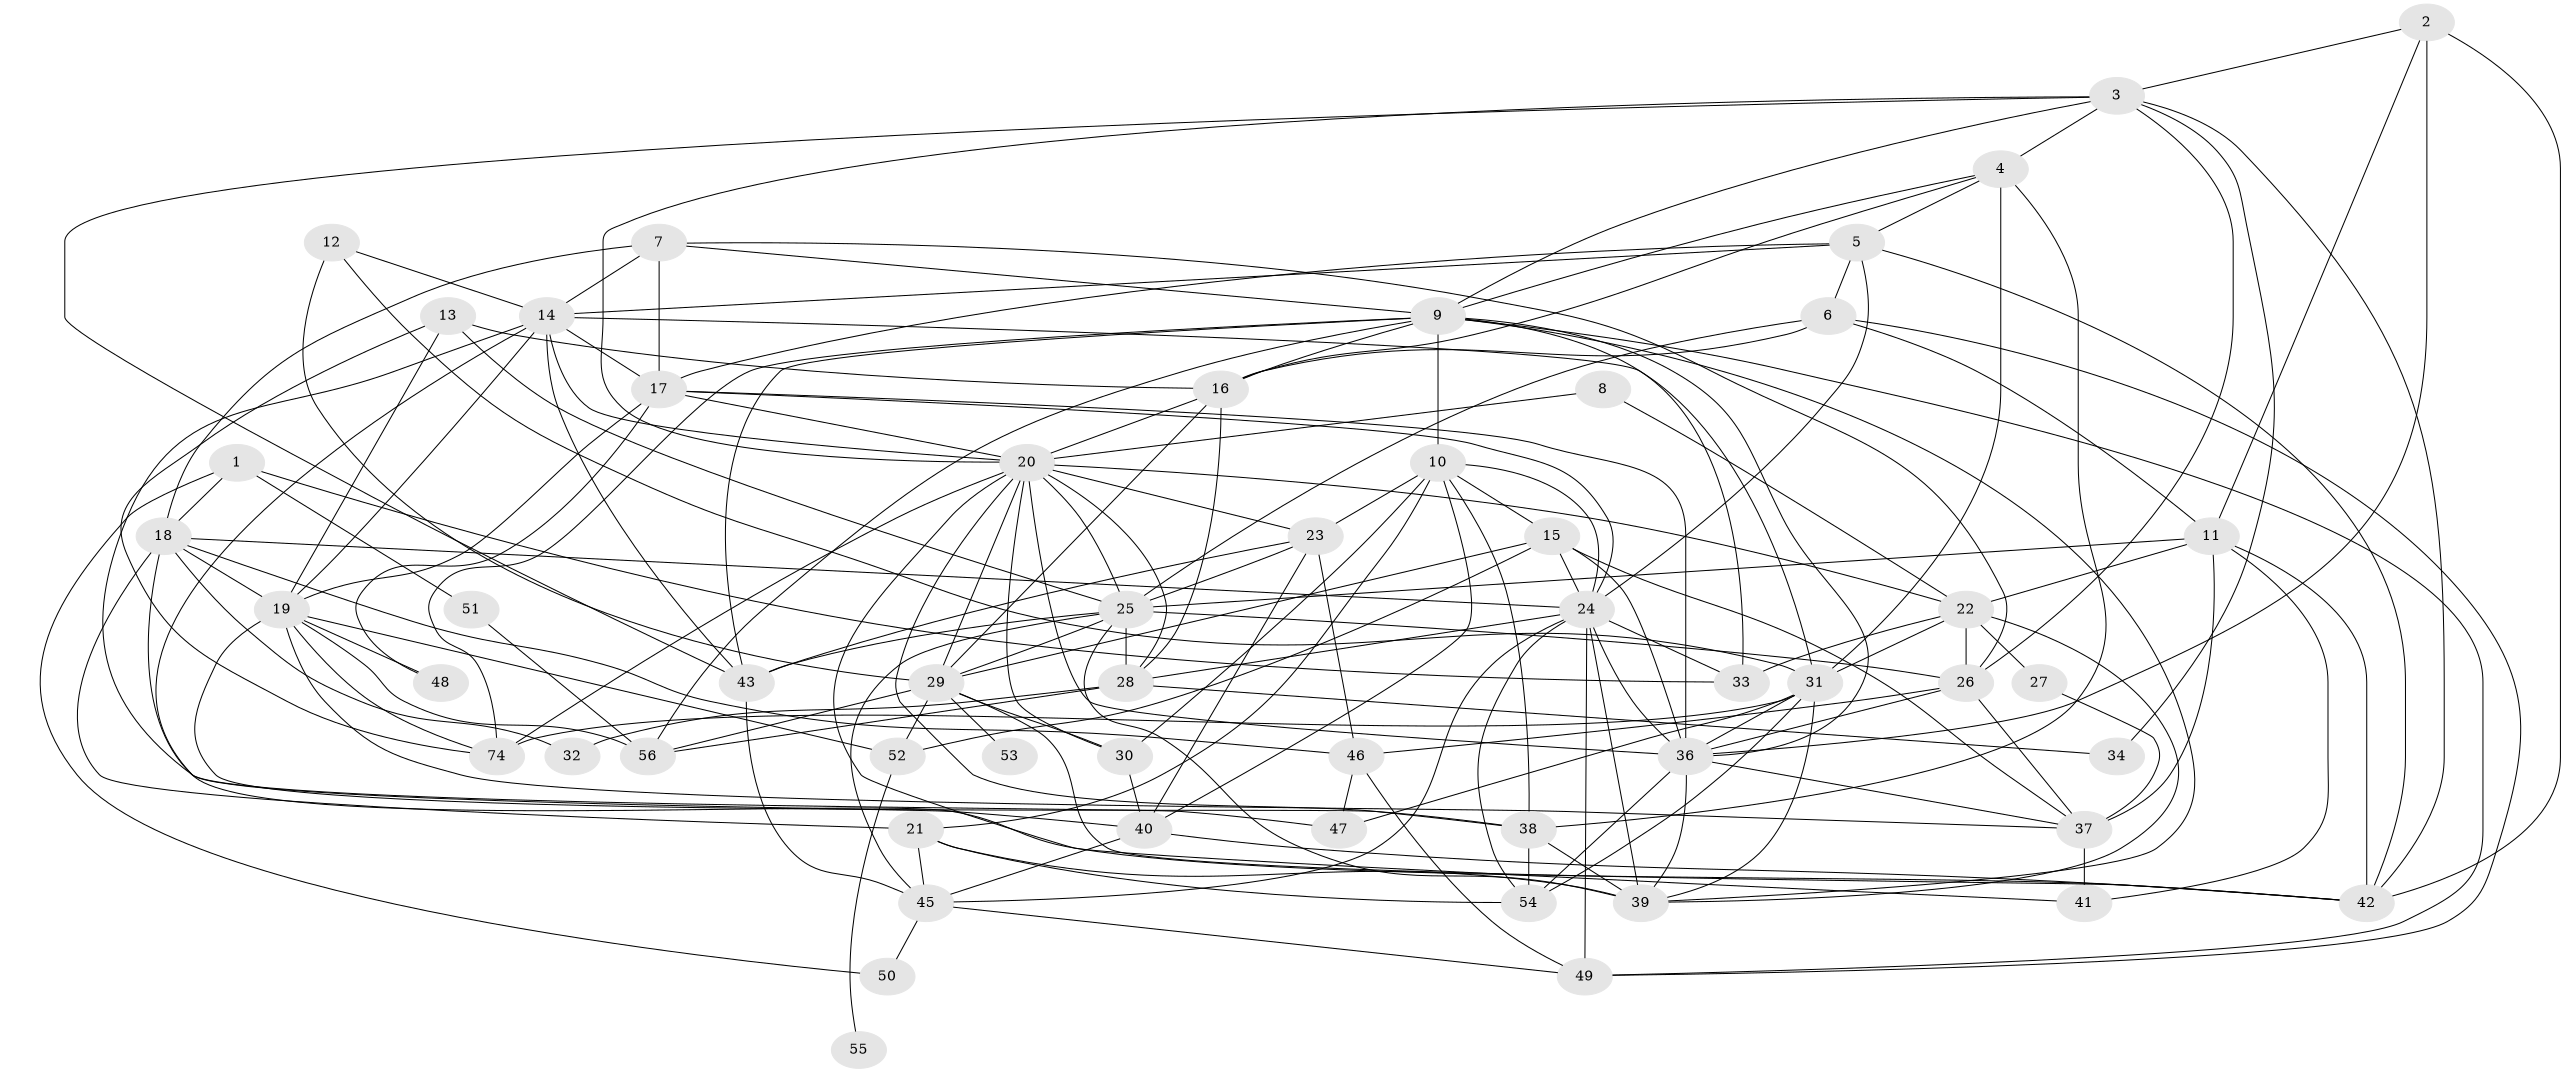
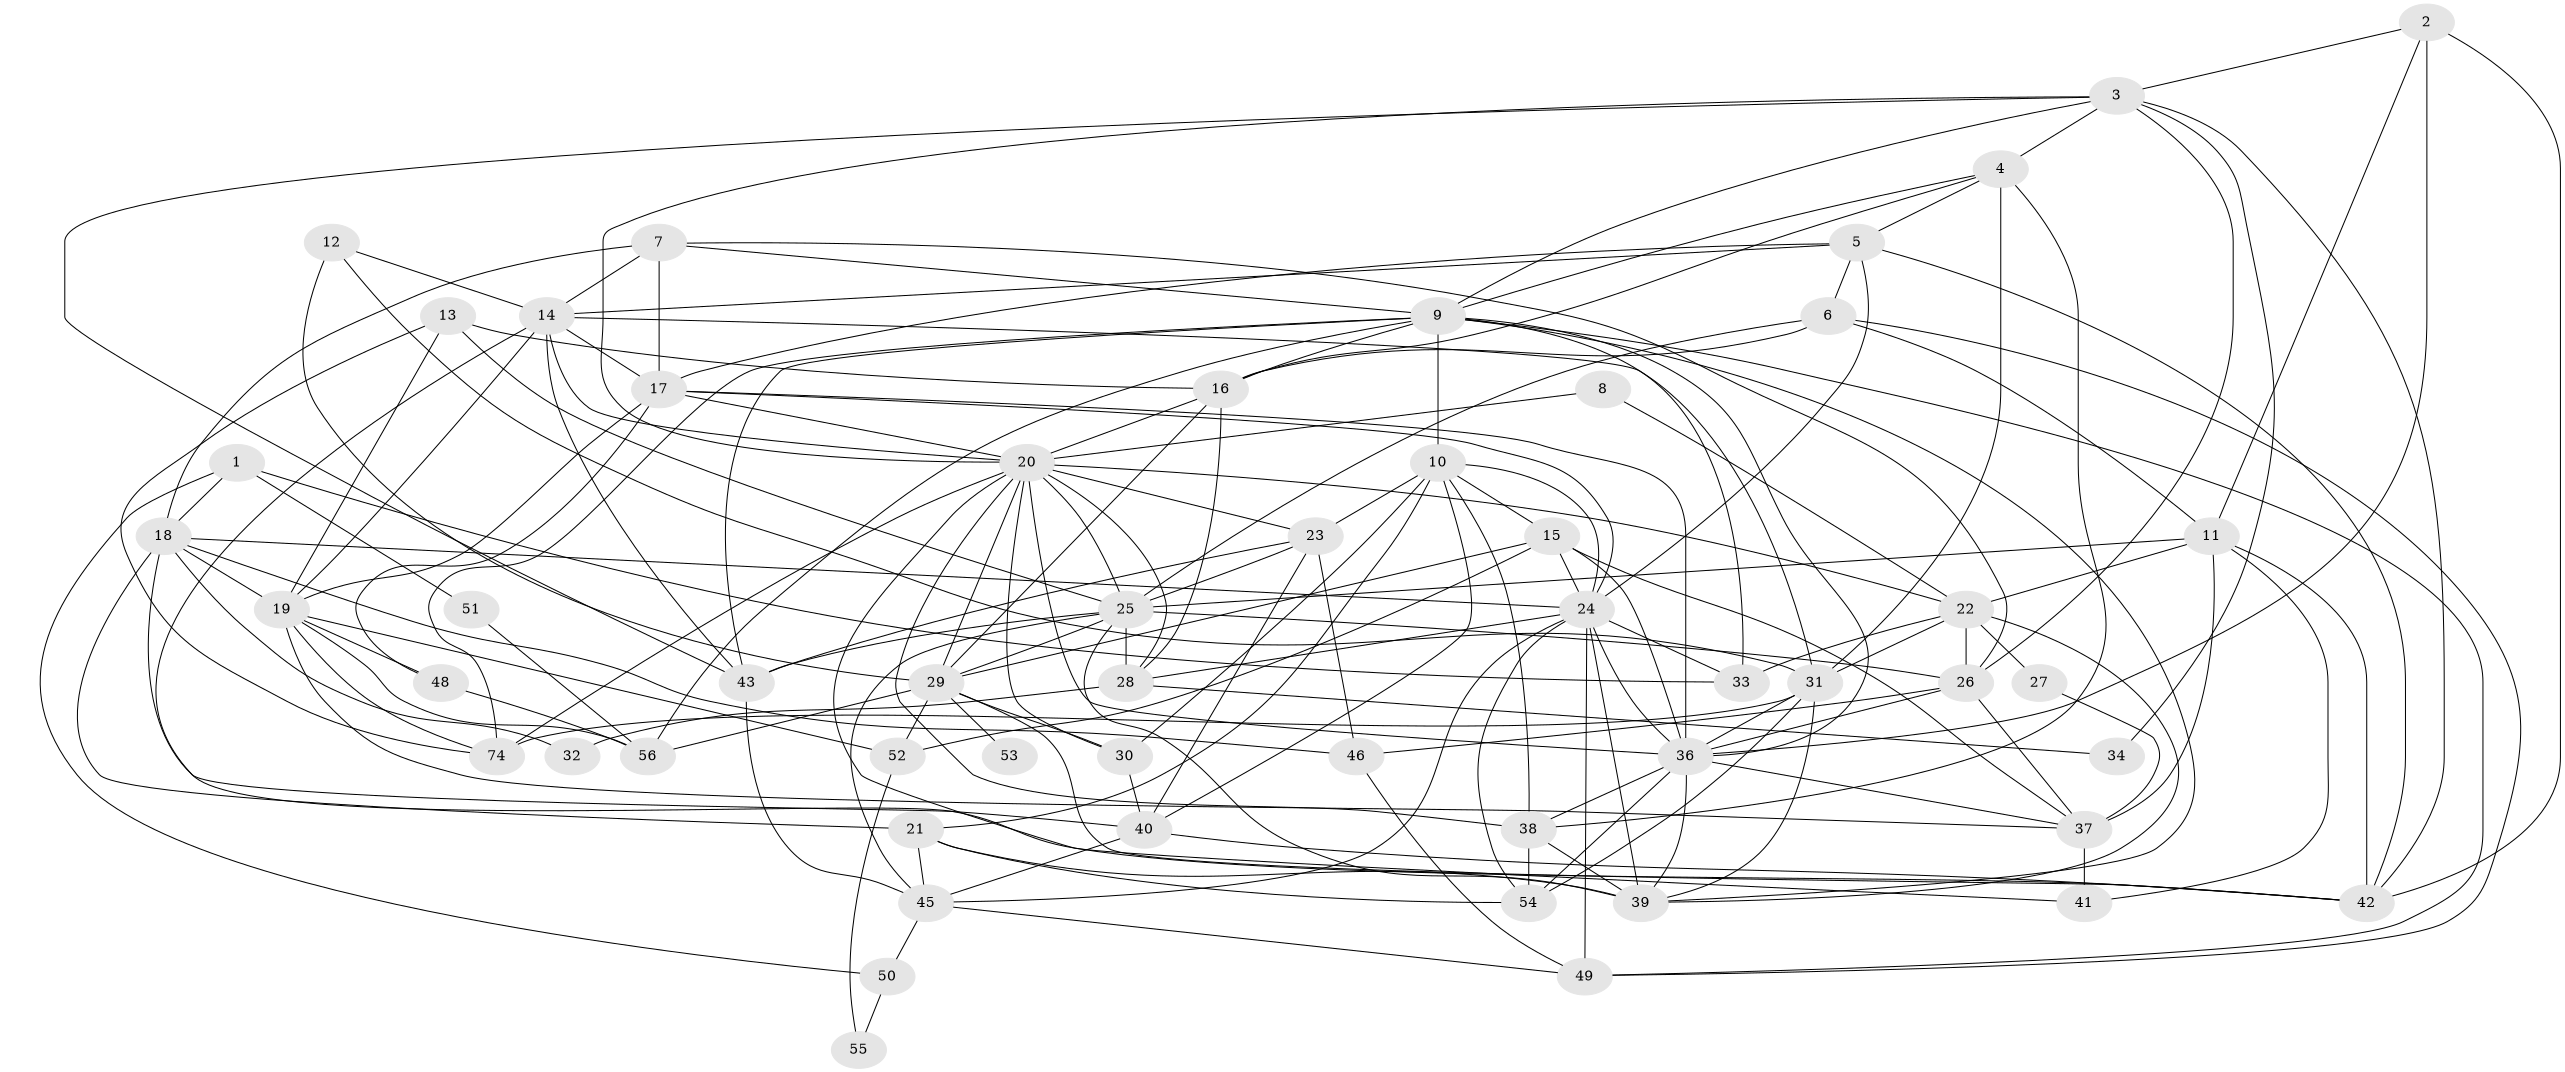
edge "28" -- "56": now "48" -- "56"
edge "19" -- "38": now "36" -- "38"
node "47": removed
edge "50" -- "55": added
